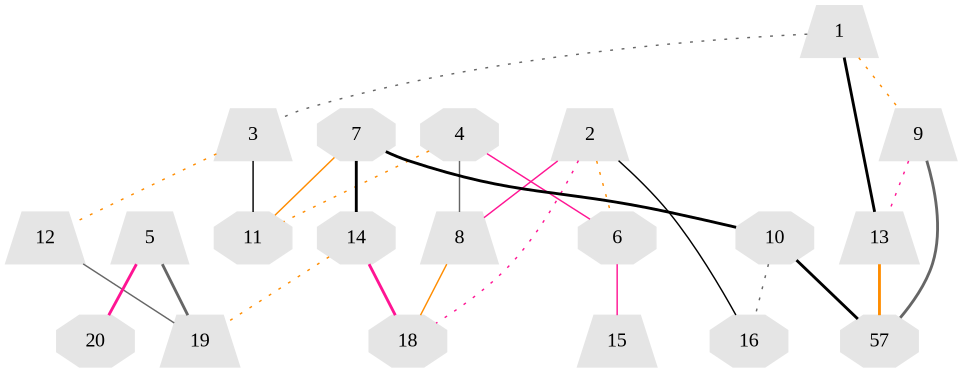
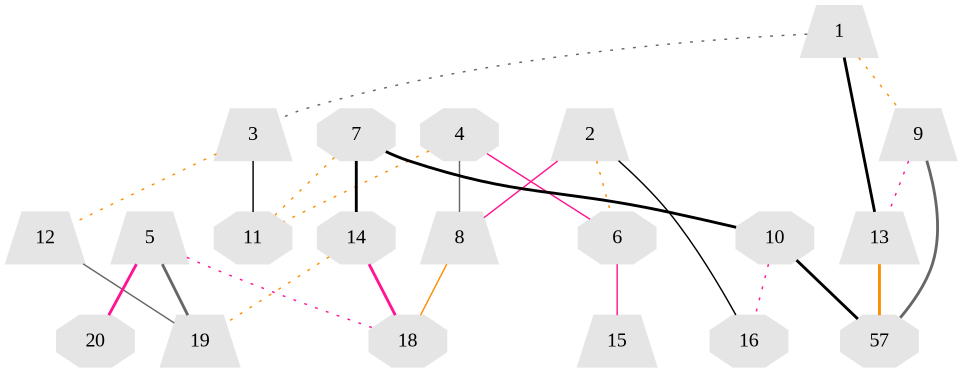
edge "7" -- "11": style solid -> dotted
edge "2" -- "18": now "5" -- "18"
edge "10" -- "16": color gray40 -> deeppink
